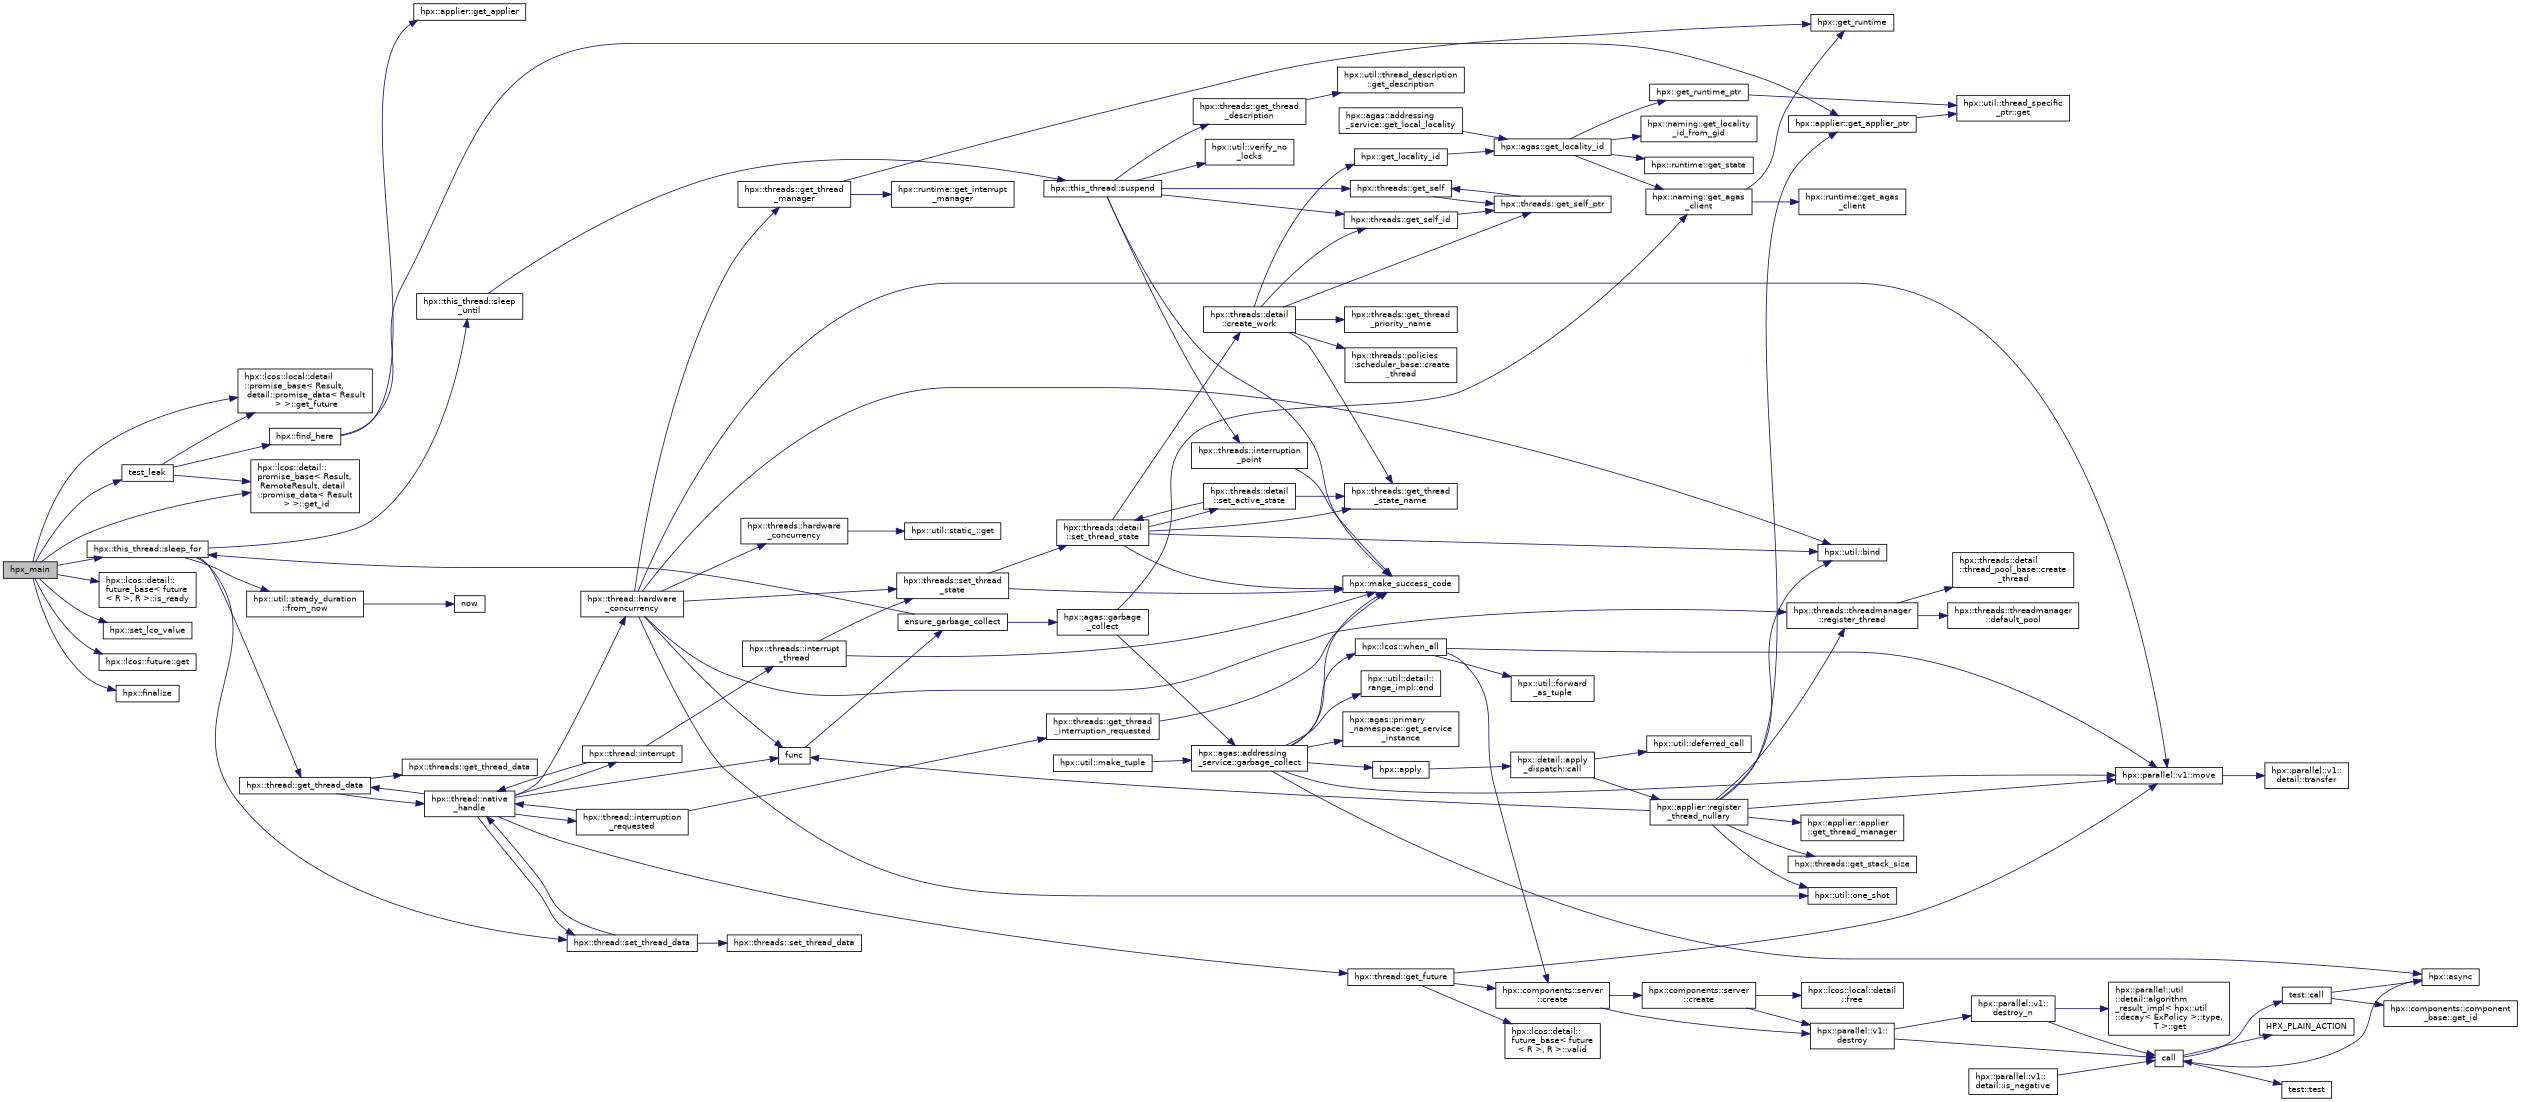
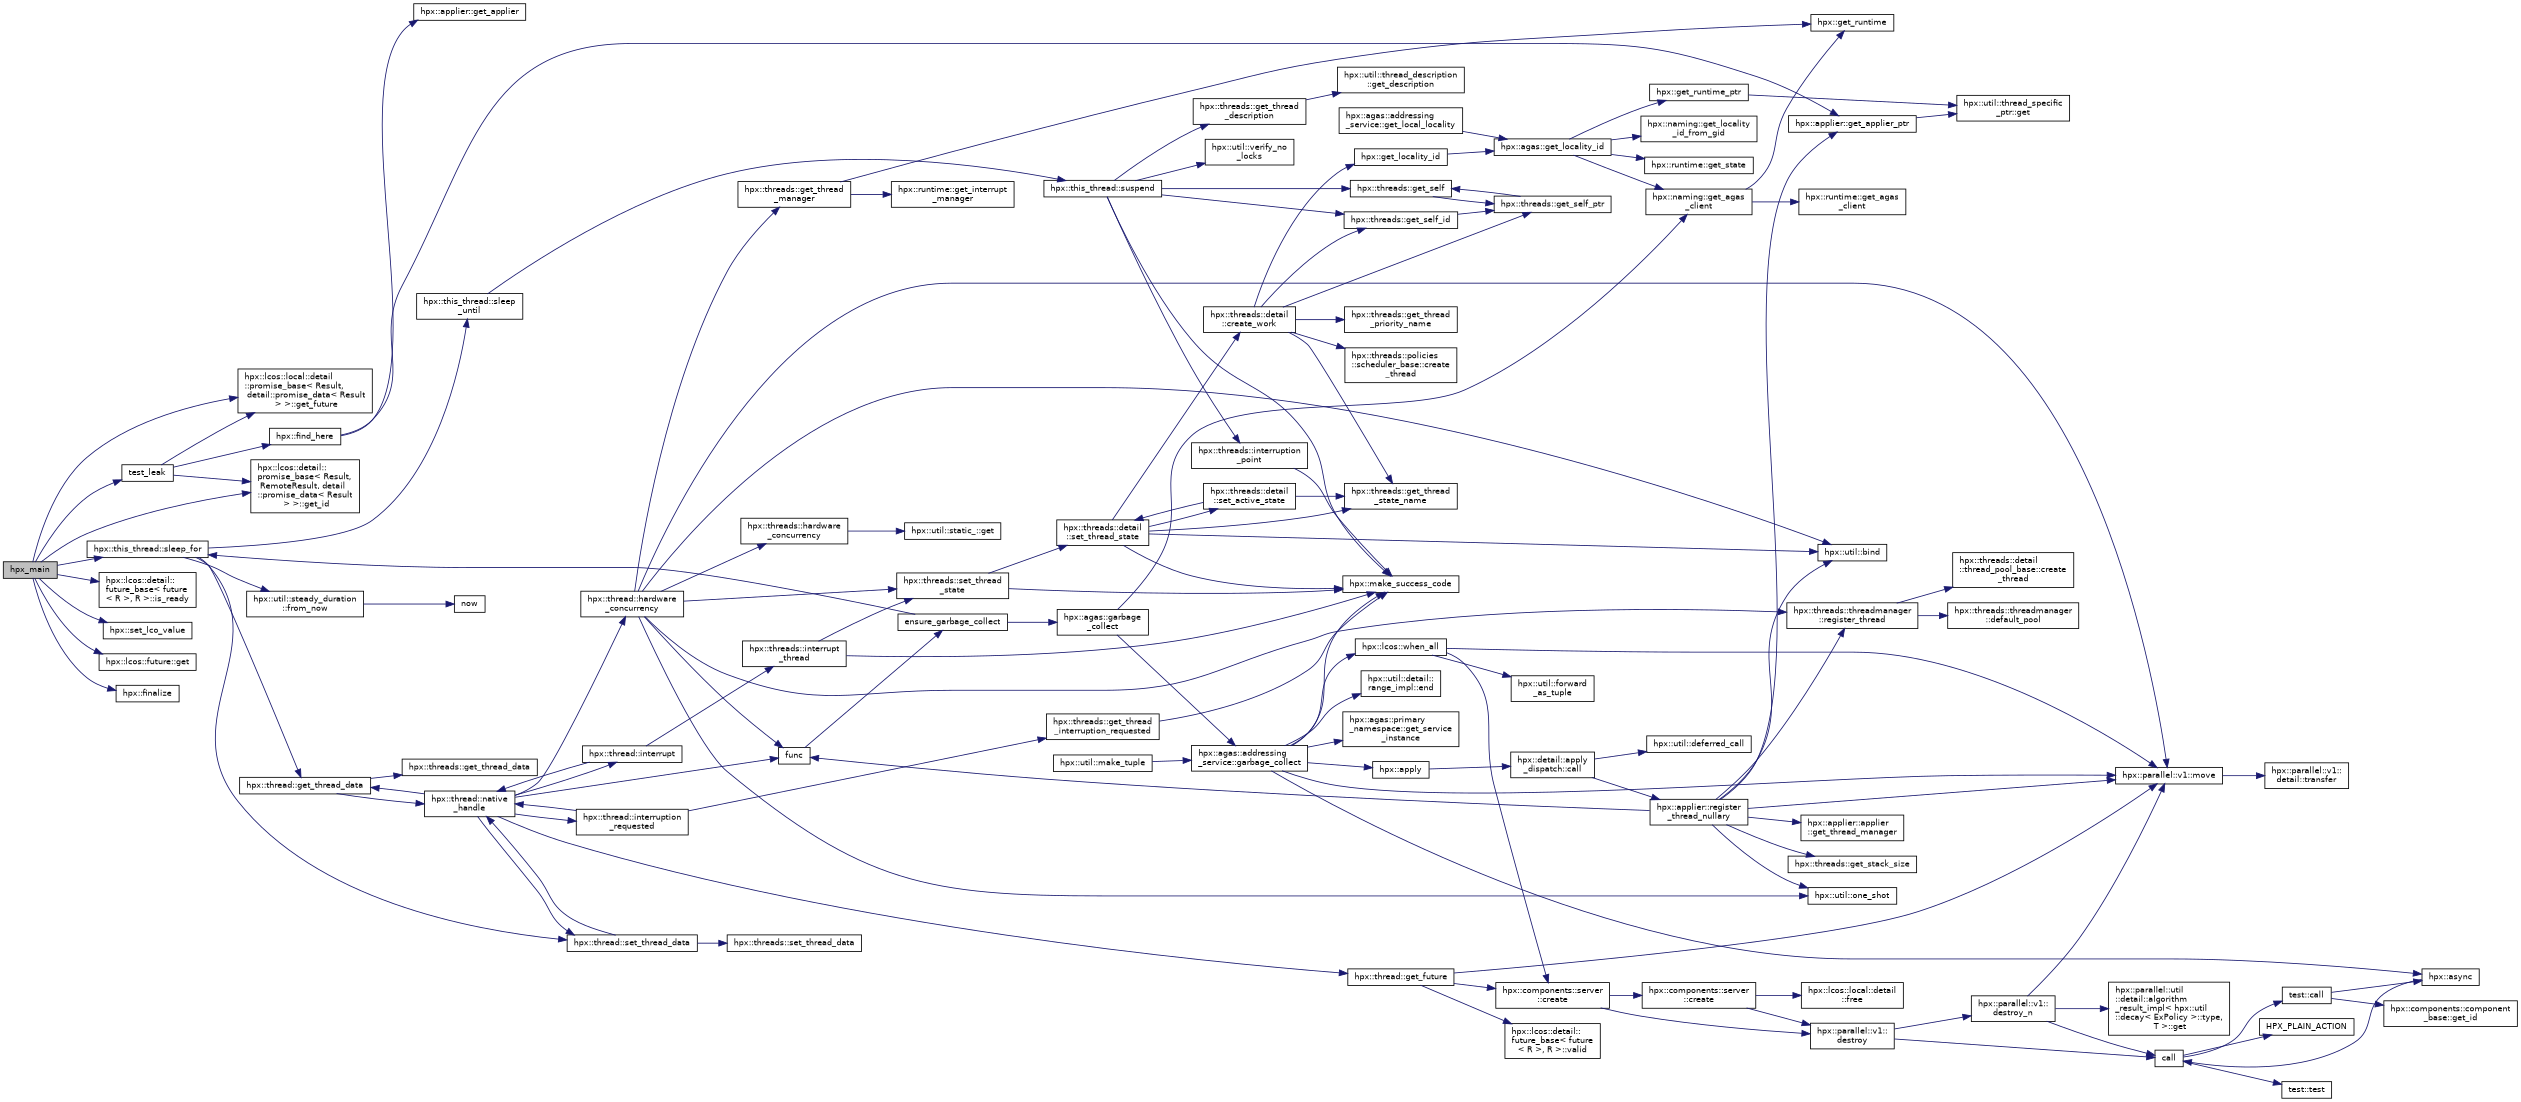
edge "hpx::parallel::v1:: destroy_n" -> "hpx::parallel::v1::move": added
node "hpx::parallel::v1:: detail::is_negative": removed
